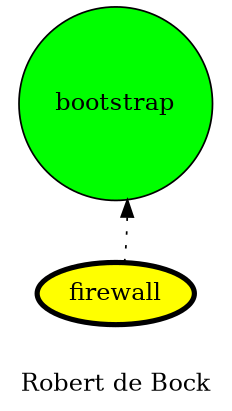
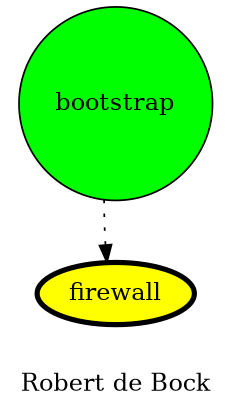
edge "firewall" -> "bootstrap": reversed
